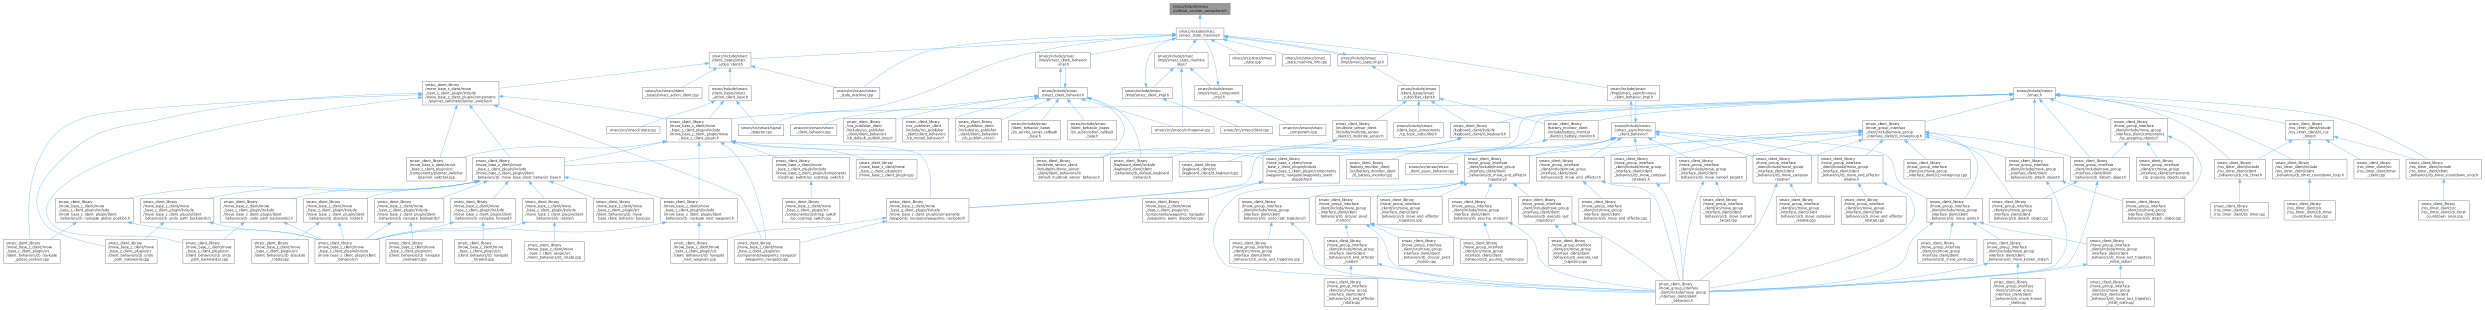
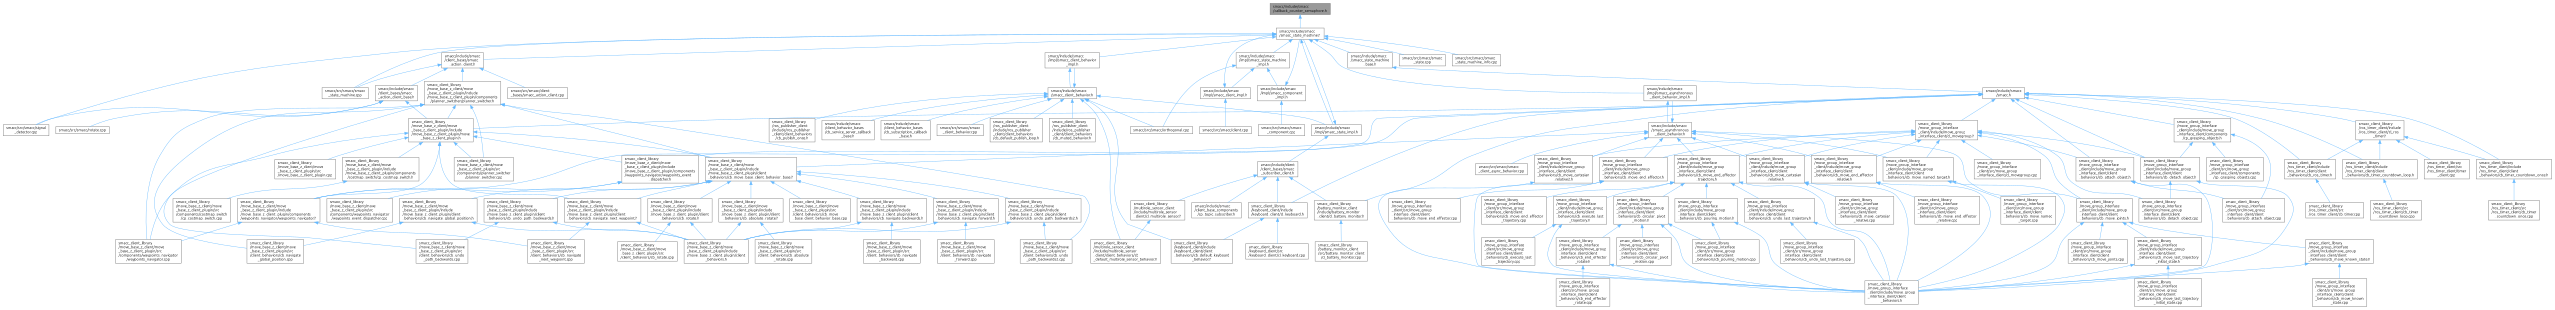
node "smacc/include/smacc /smacc_state_machine _base.h": added
node "smacc/include/smacc /client_bases/smacc _subscriber_client.h": label "smacc/include/smacc /client_bases/smacc _subscriber_client.h" -> "smacc/include/client /client_bases/smacc _subscriber_client.h"
edge "smacc/include/smacc /impl/smacc_state_impl.h" -> "smacc/include/smacc /smacc_client_behavior.h": added
